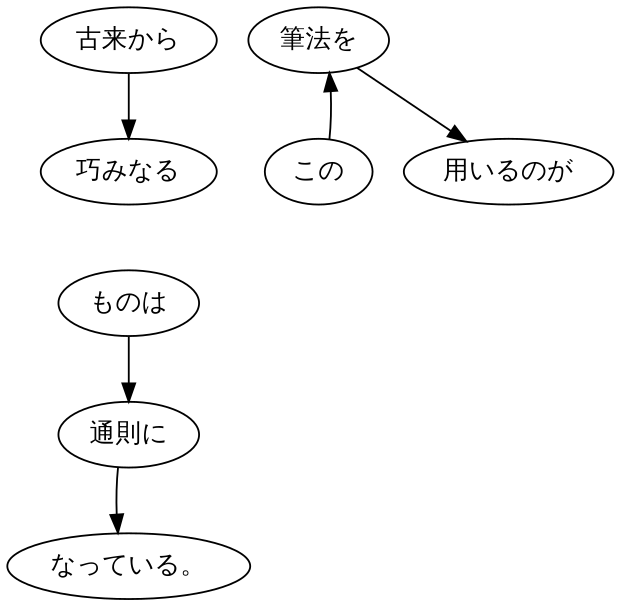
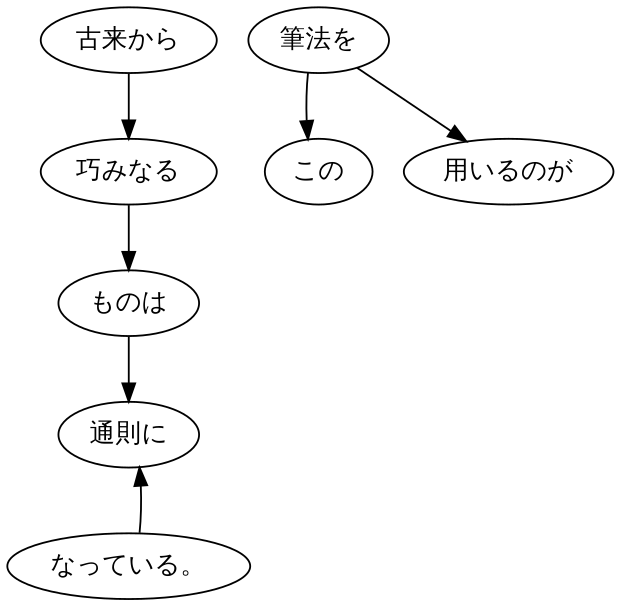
edge "この" -> "筆法を": reversed
edge "巧みなる" -> "ものは": added
edge "通則に" -> "なっている。": reversed
